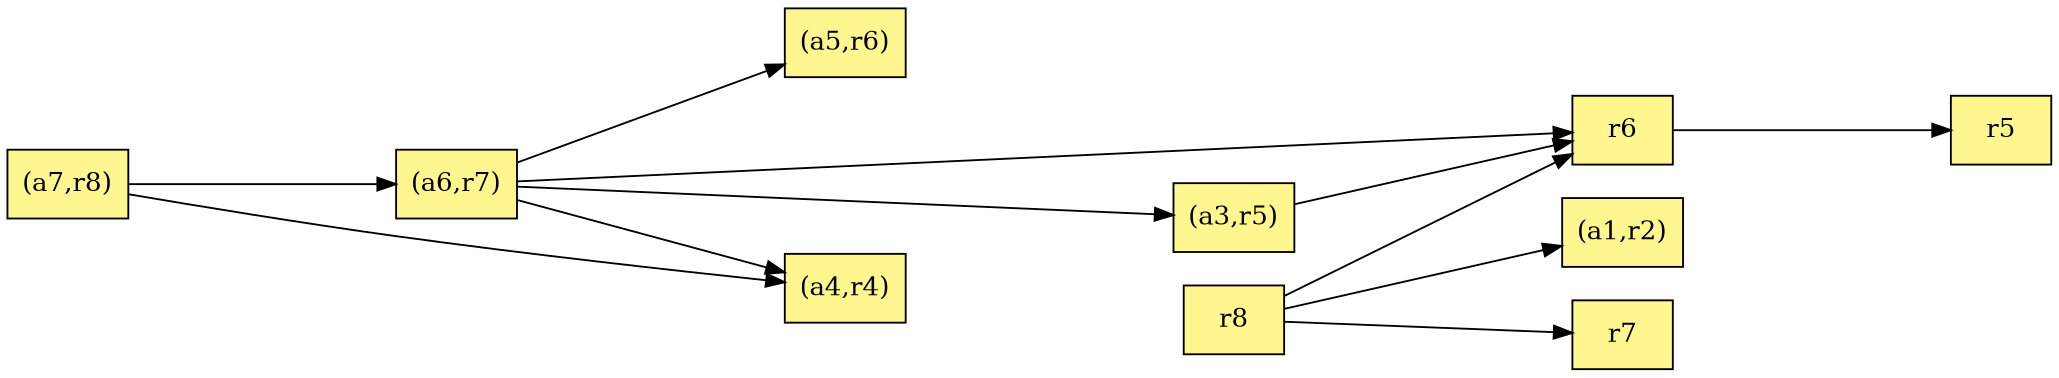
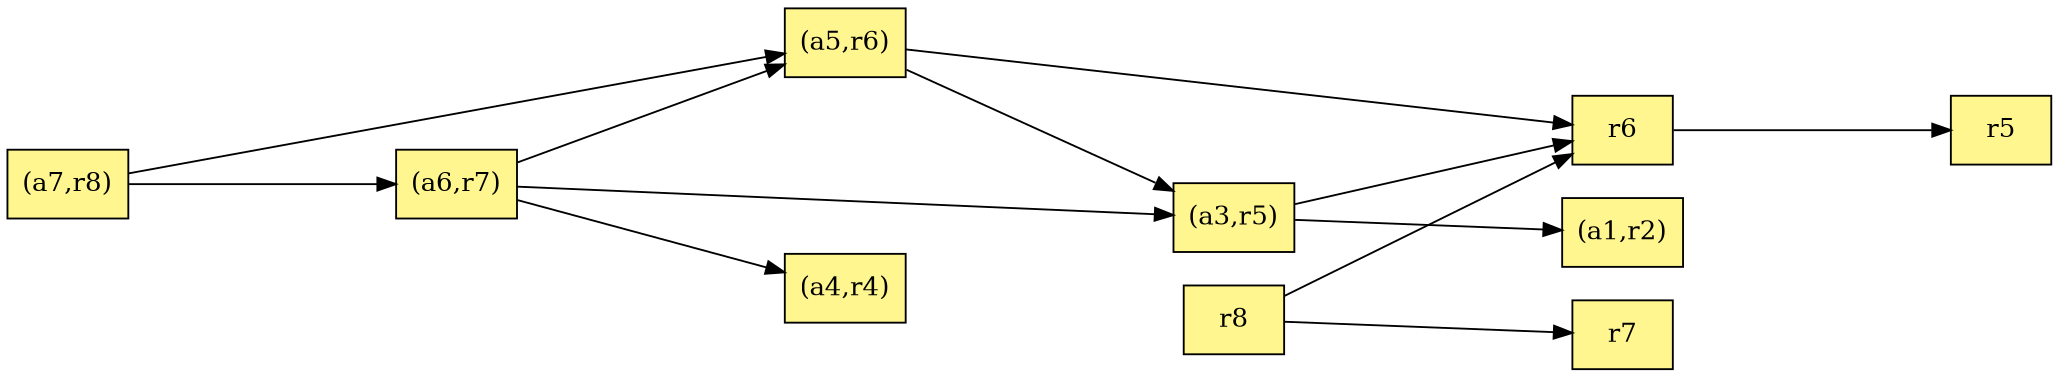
edge "(a5,r6)" -> "(a3,r5)": added
edge "(a6,r7)" -> "r6": now "(a5,r6)" -> "r6"
edge "(a7,r8)" -> "(a4,r4)": now "(a7,r8)" -> "(a5,r6)"
edge "r8" -> "(a1,r2)": now "(a3,r5)" -> "(a1,r2)"
